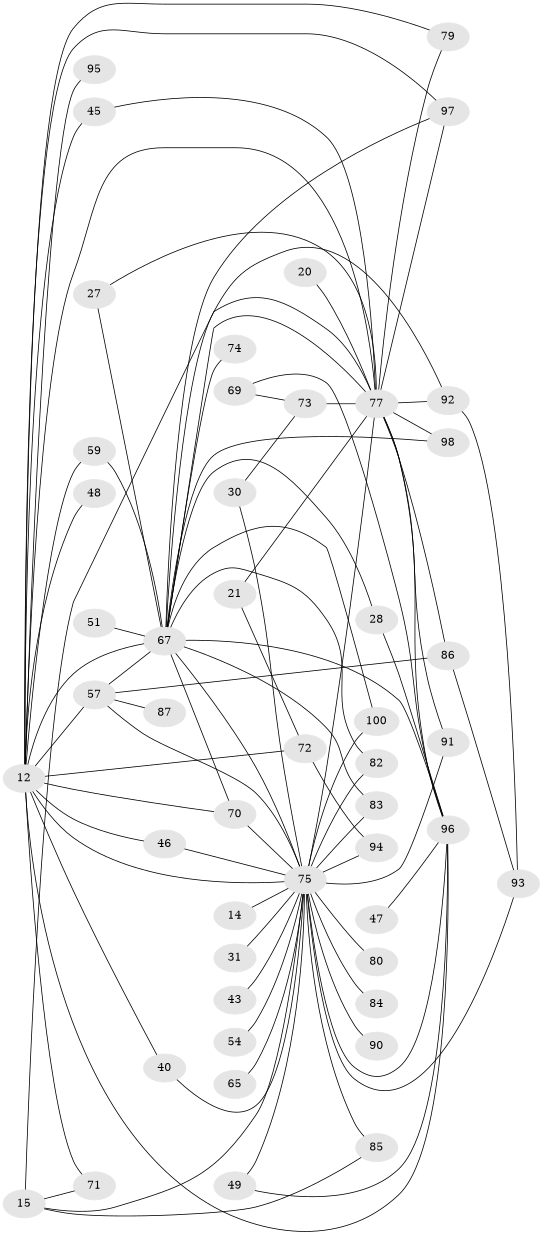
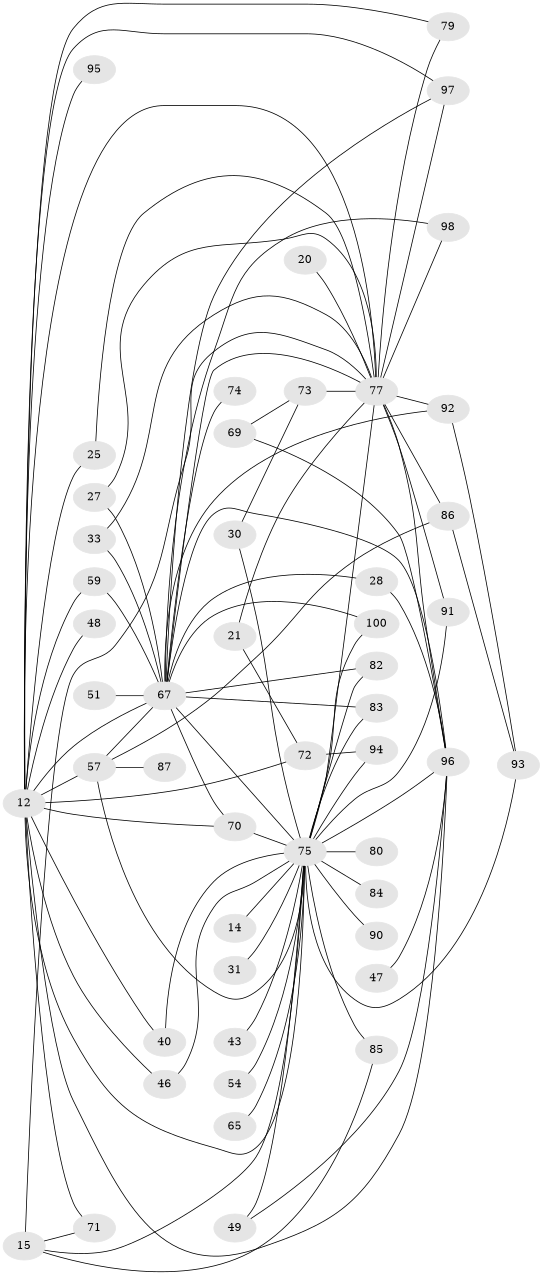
node "45": label "45" -> "25"
node "33": added
